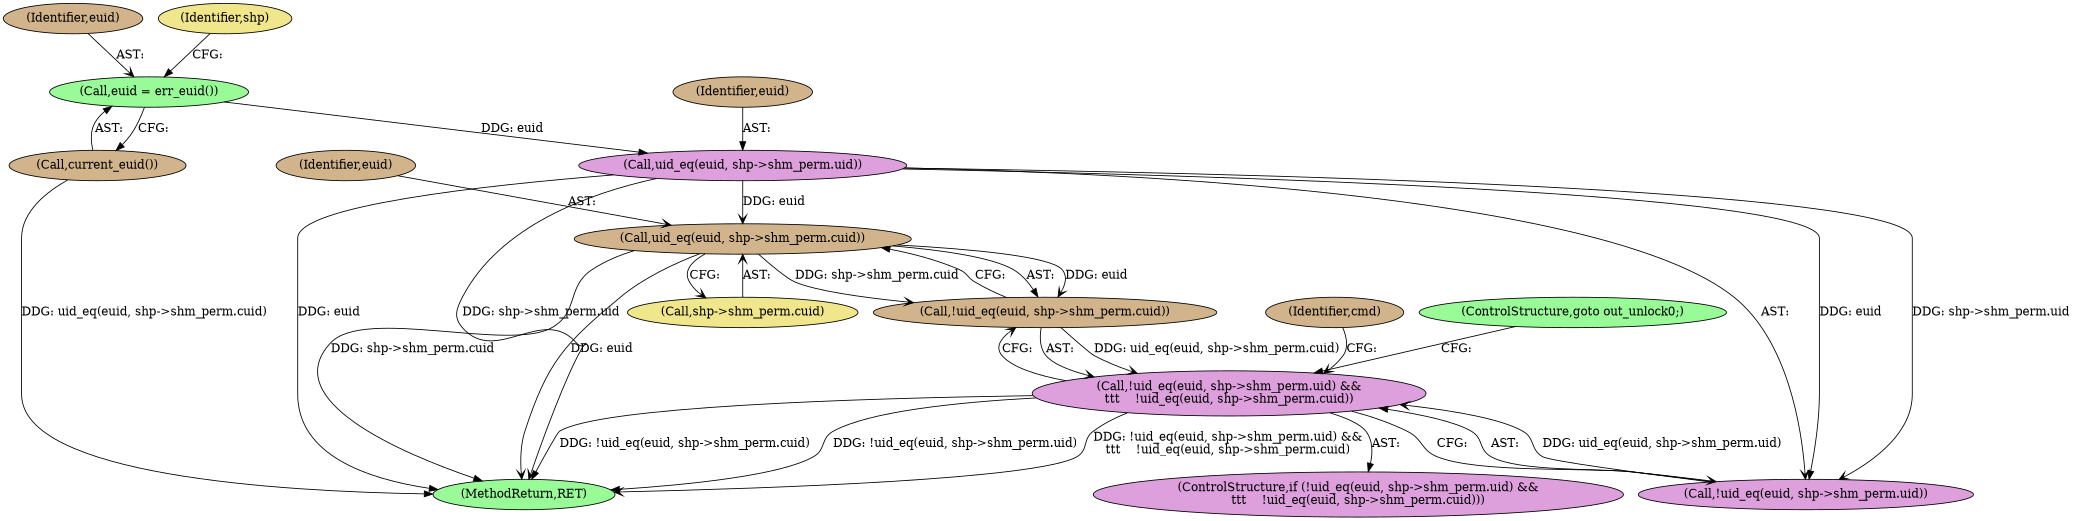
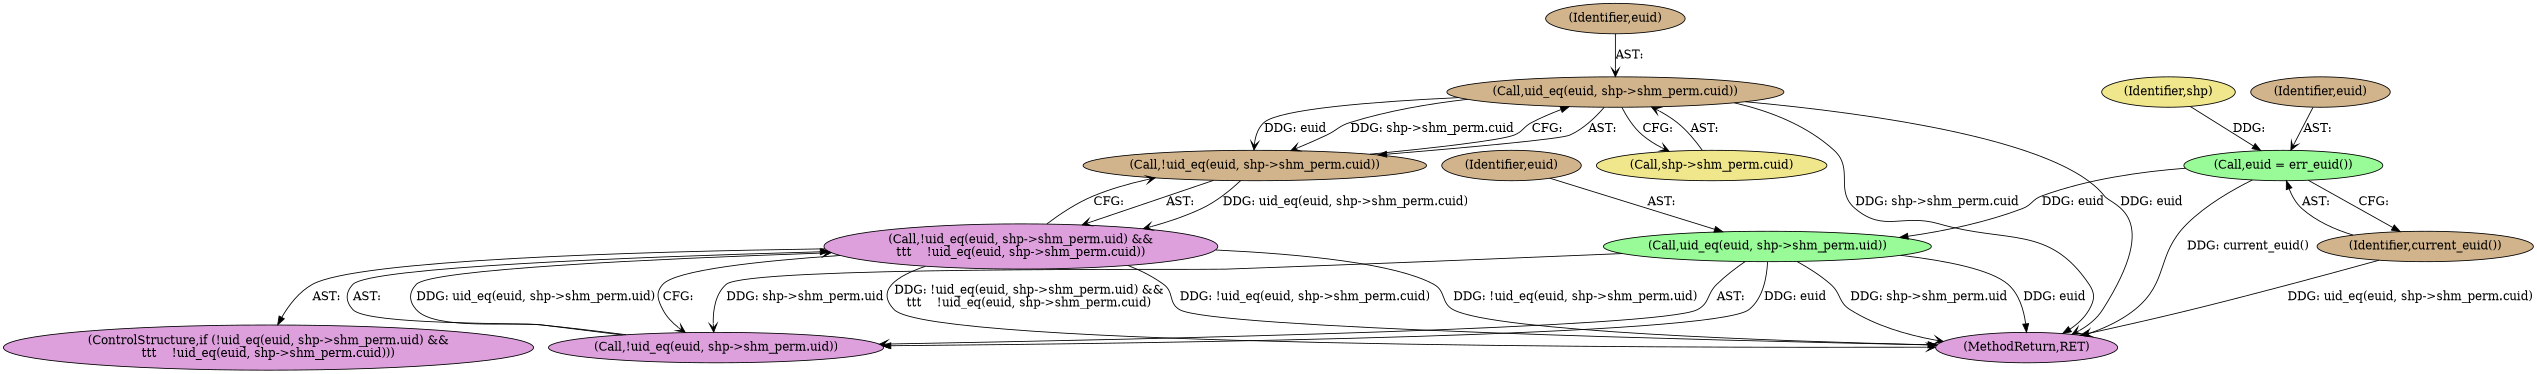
edge "(Identifier,shp)" -> "(Call,euid = err_euid())": label "CFG: " -> "DDG: "
node "(Call,current_euid())": label "(Call,current_euid())" -> "(Identifier,current_euid())"
node "(Call,uid_eq(euid, shp->shm_perm.uid))": fillcolor plum -> palegreen
edge "(Call,uid_eq(euid, shp->shm_perm.uid))" -> "(Call,uid_eq(euid, shp->shm_perm.cuid))": removed, label "DDG: euid"
edge "(Call,euid = err_euid())" -> "(MethodReturn,RET)": added, label "DDG: current_euid()"
node "(Identifier,cmd)": removed
node "(ControlStructure,goto out_unlock0;)": removed
node "(MethodReturn,RET)": fillcolor palegreen -> plum
